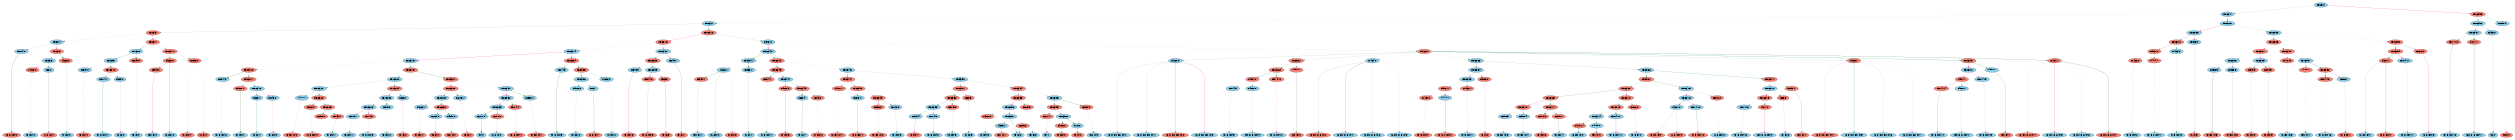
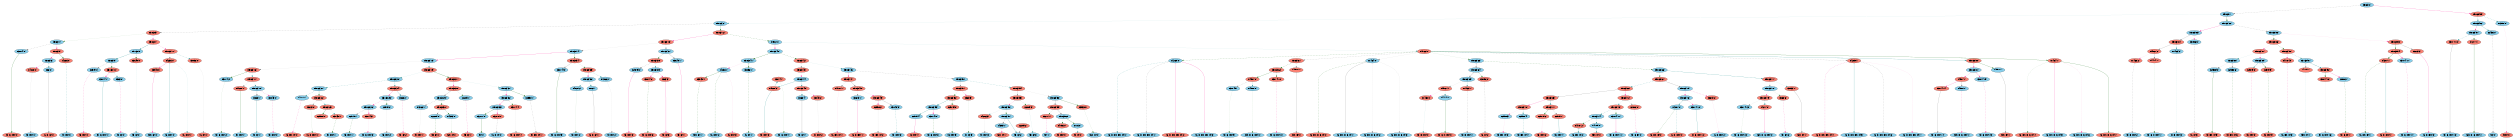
edge "L5163(43)" -> "L3074(7)": now "L4028(3)" -> "L3074(7)"
